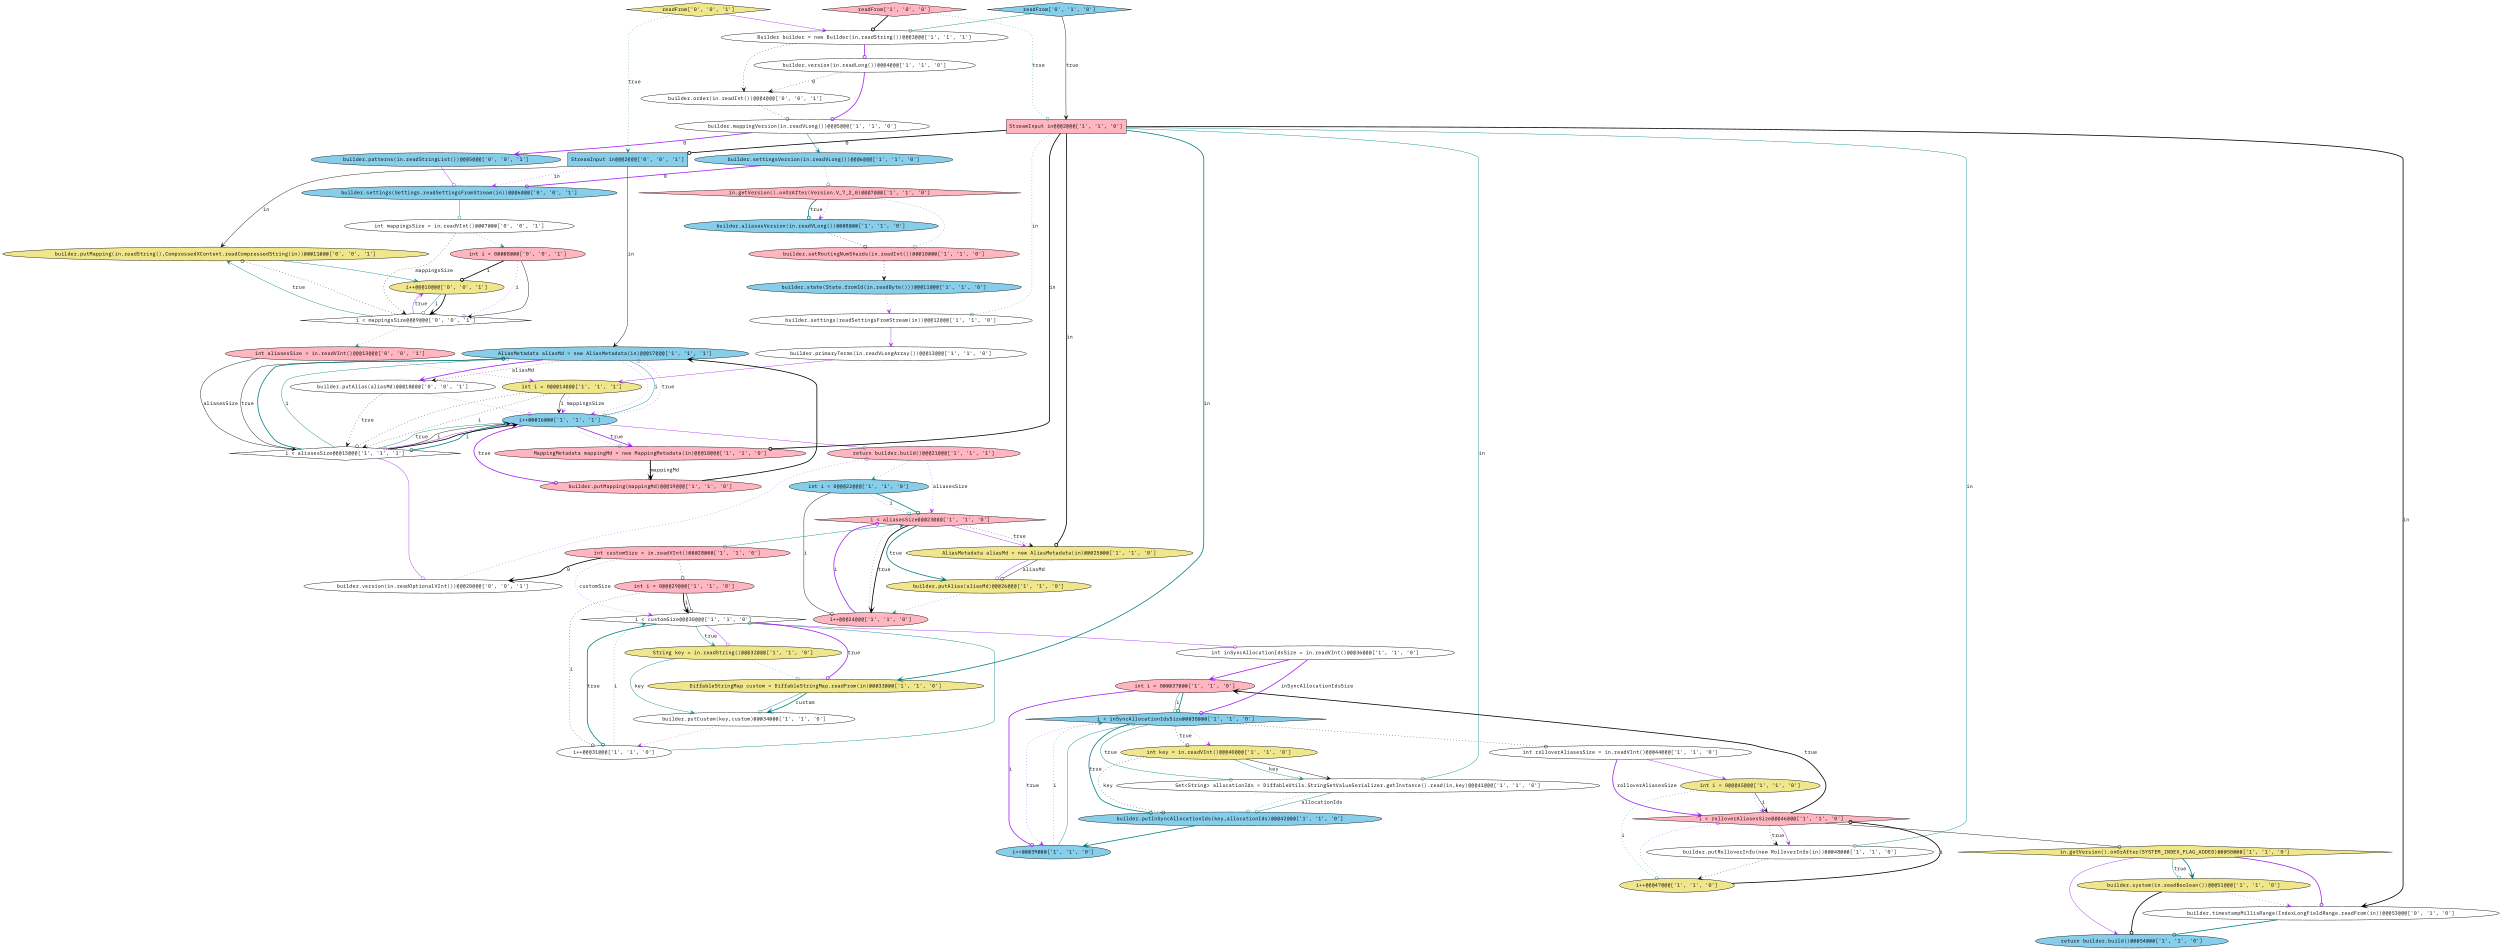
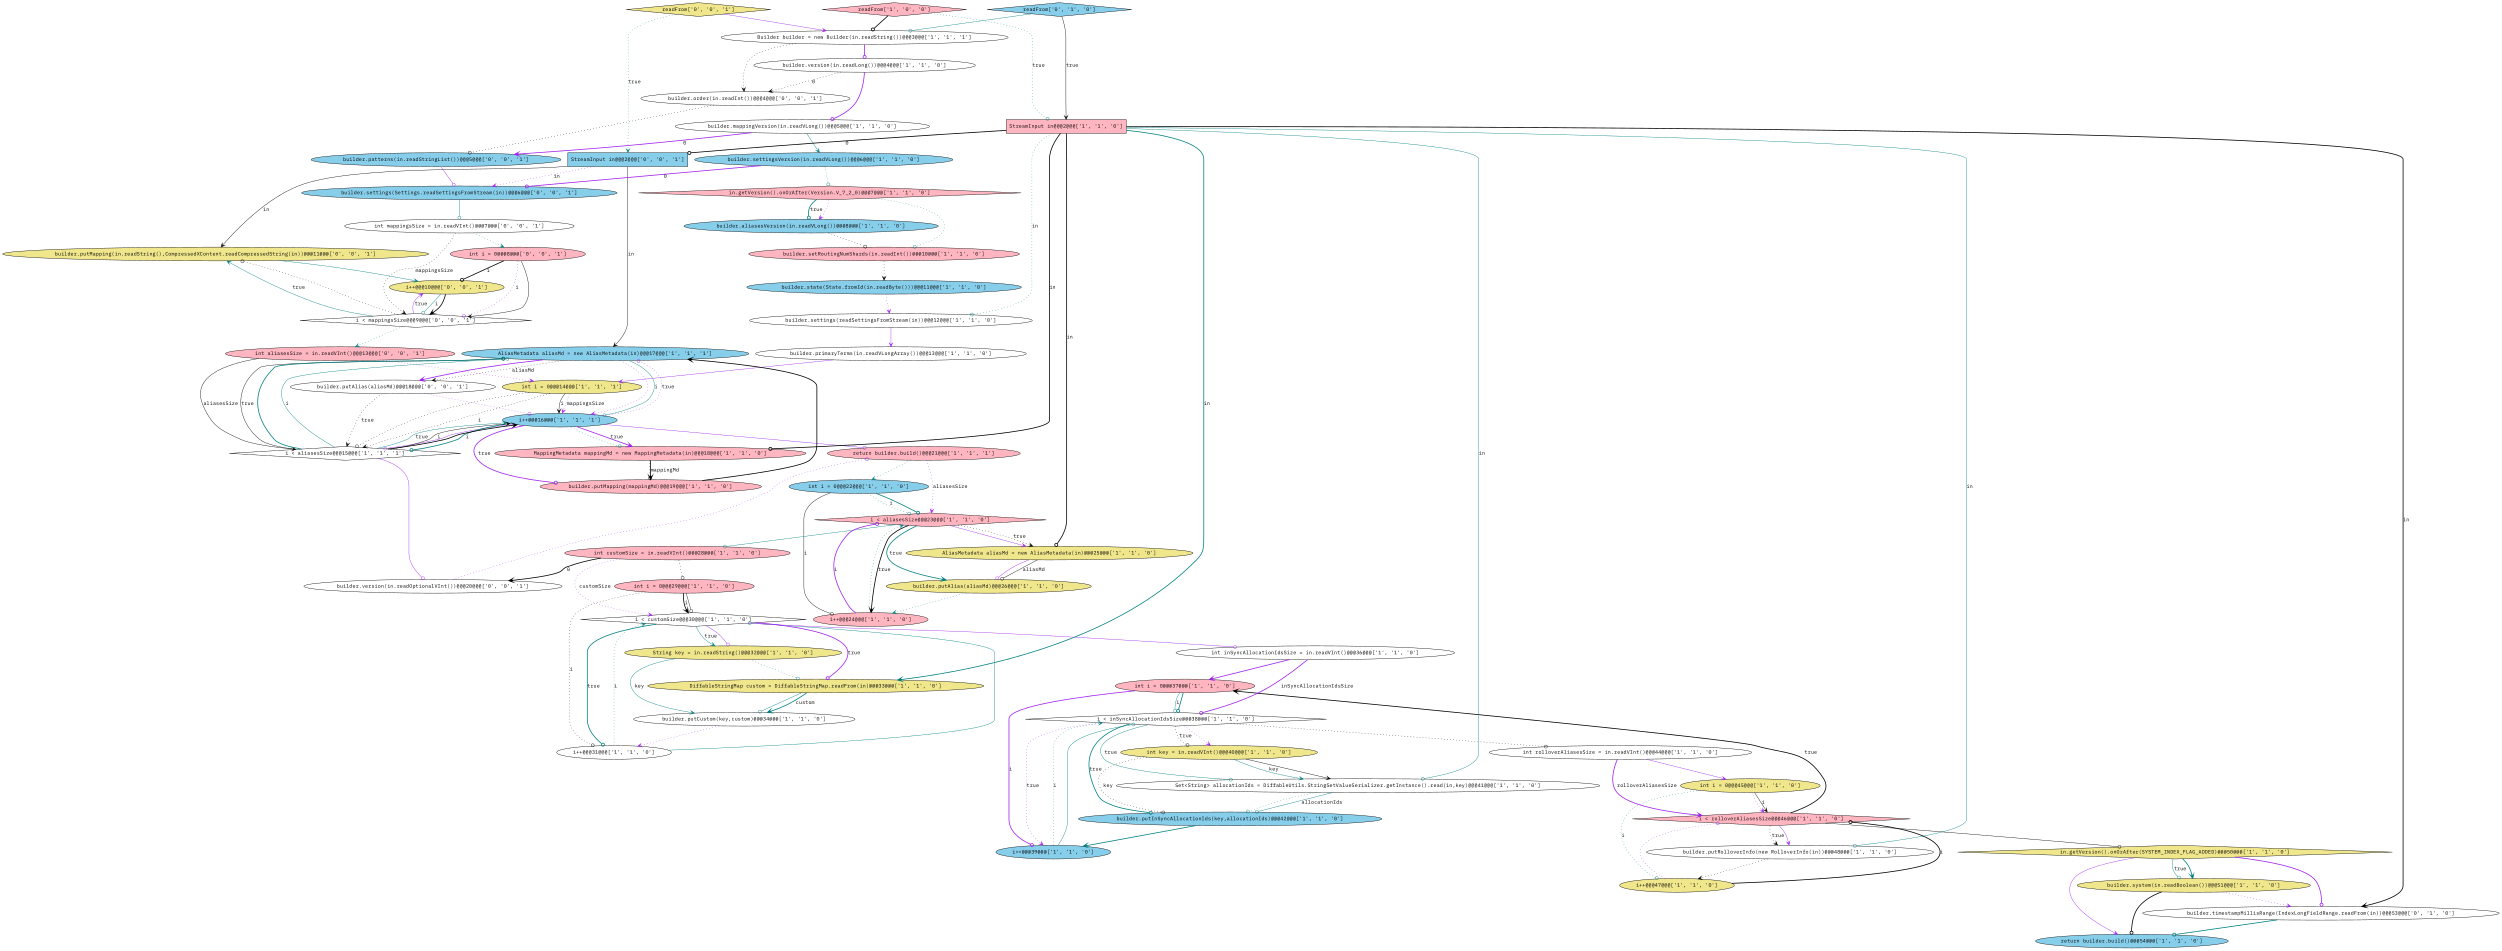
edge "builder.order(in.readInt())@@@4@@@['0', '0', '1']" -> "builder.mappingVersion(in.readVLong())@@@5@@@['1', '1', '0']": now "builder.order(in.readInt())@@@4@@@['0', '0', '1']" -> "builder.patterns(in.readStringList())@@@5@@@['0', '0', '1']"
node "i < inSyncAllocationIdsSize@@@38@@@['1', '1', '0']": fillcolor skyblue -> white
